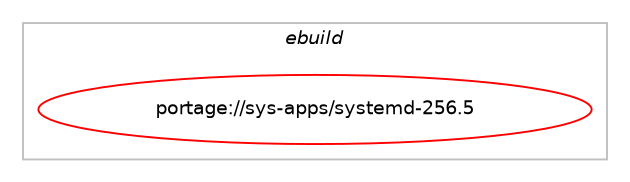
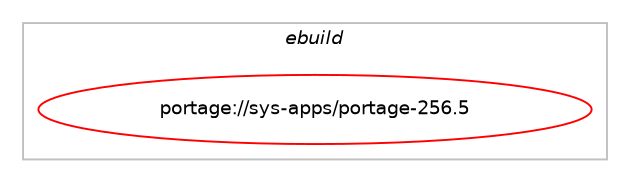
node "portage://sys-apps/systemd-256.5": label "portage://sys-apps/systemd-256.5" -> "portage://sys-apps/portage-256.5"
